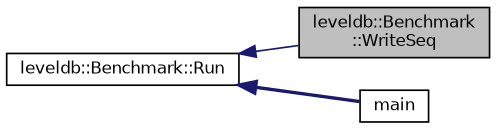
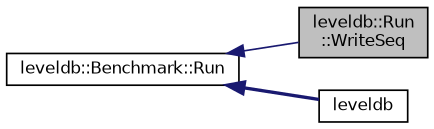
node "leveldb::Benchmark ::WriteSeq": label "leveldb::Benchmark ::WriteSeq" -> "leveldb::Run ::WriteSeq"
node "main": label "main" -> "leveldb"
